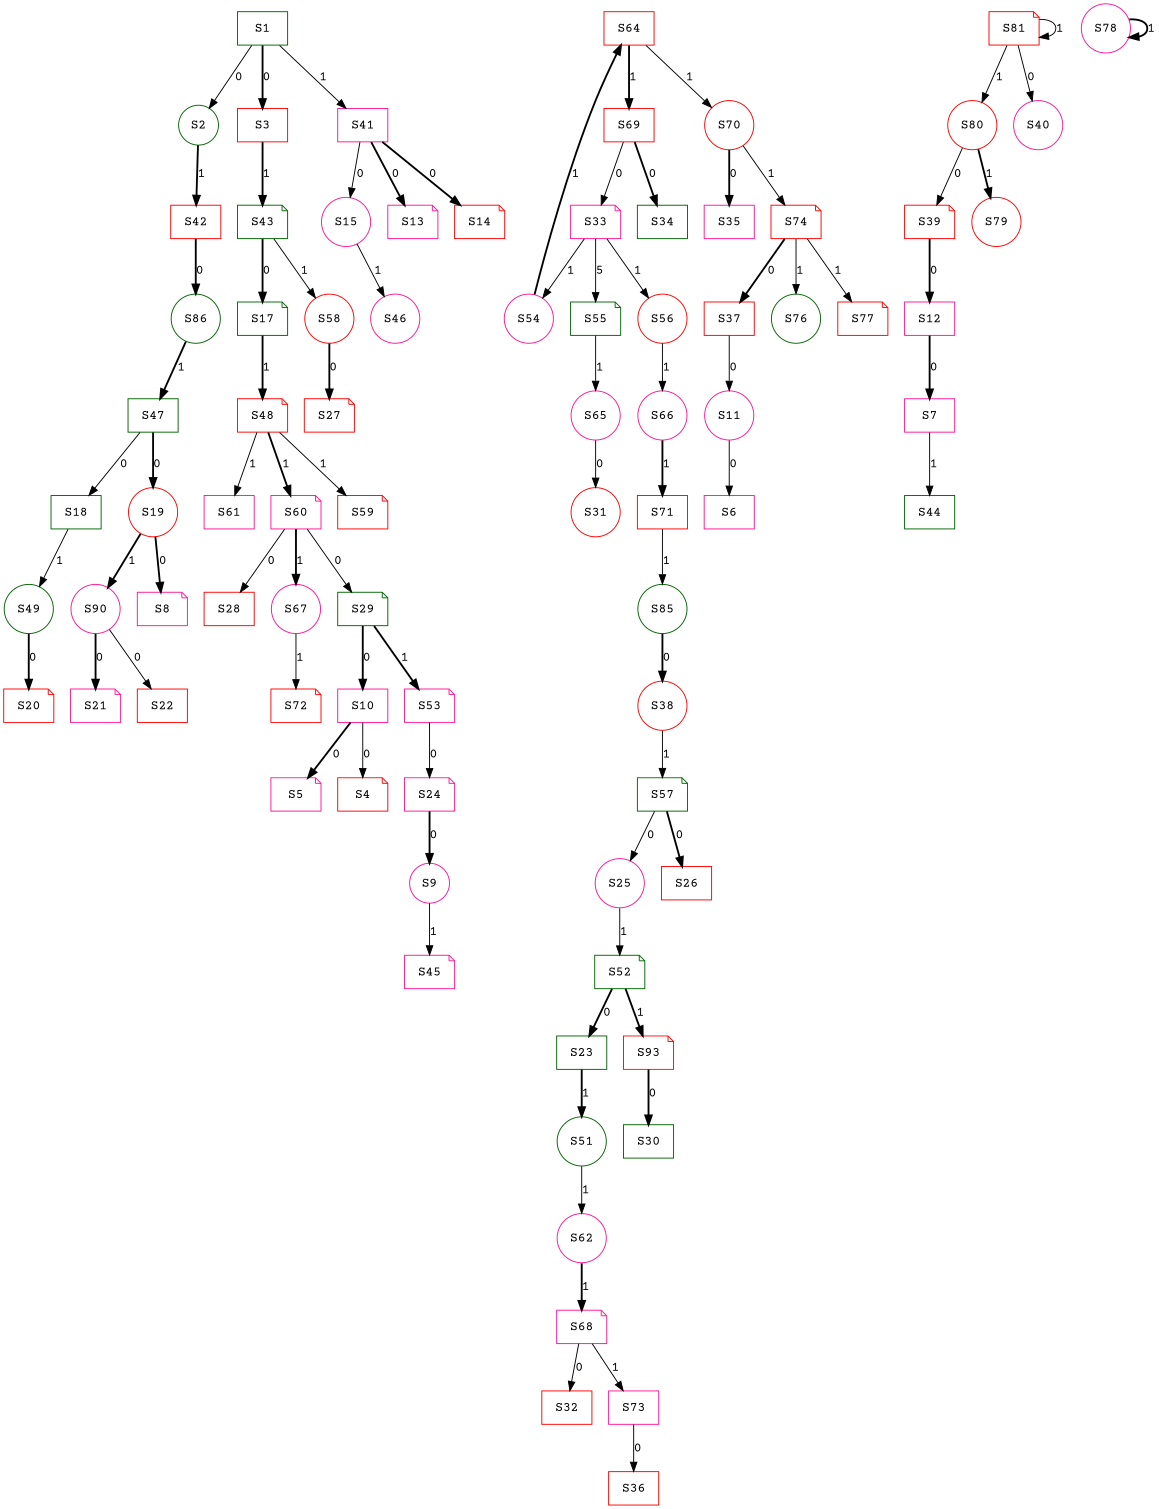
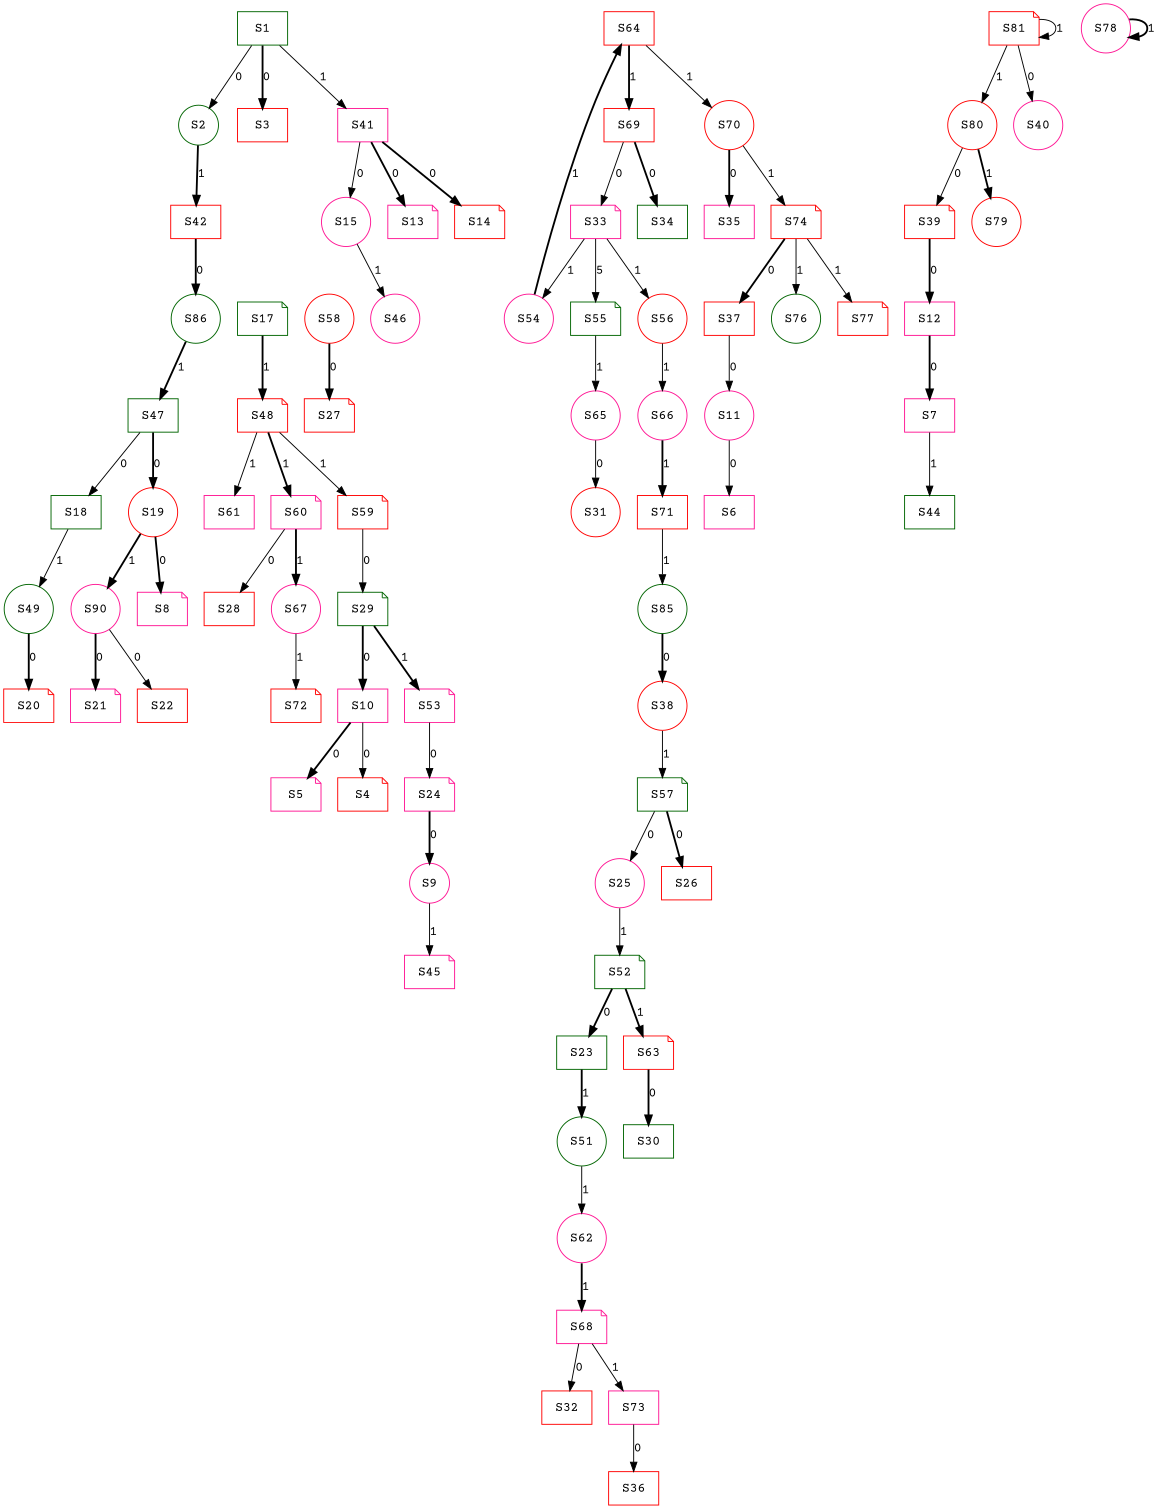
node "S43": removed
edge "S60" -> "S29": now "S59" -> "S29"
node "S93": label "S93" -> "S63"
